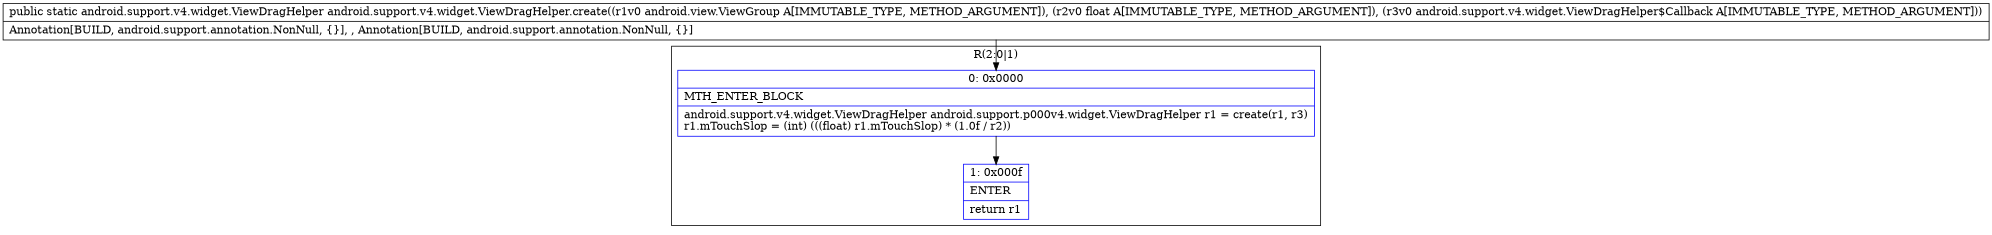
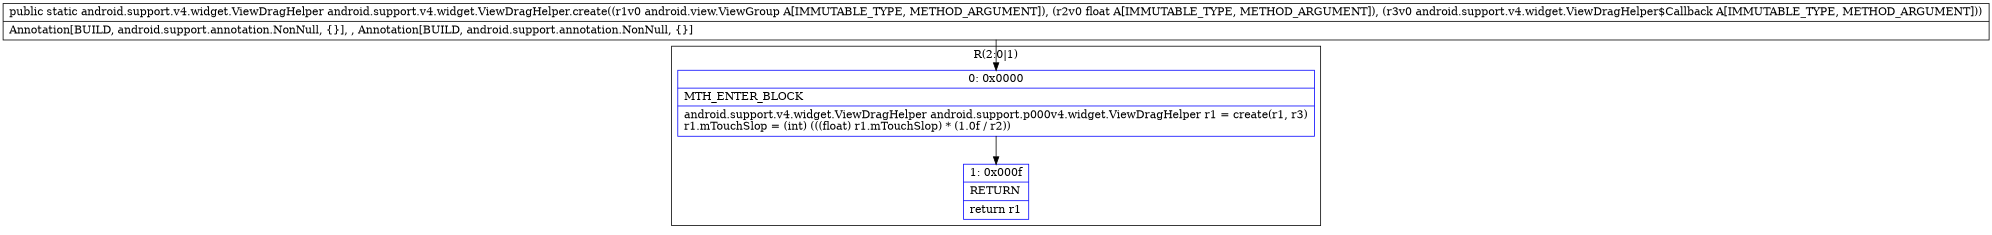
node "1: 0x000f": text "ENTER" -> "RETURN"
